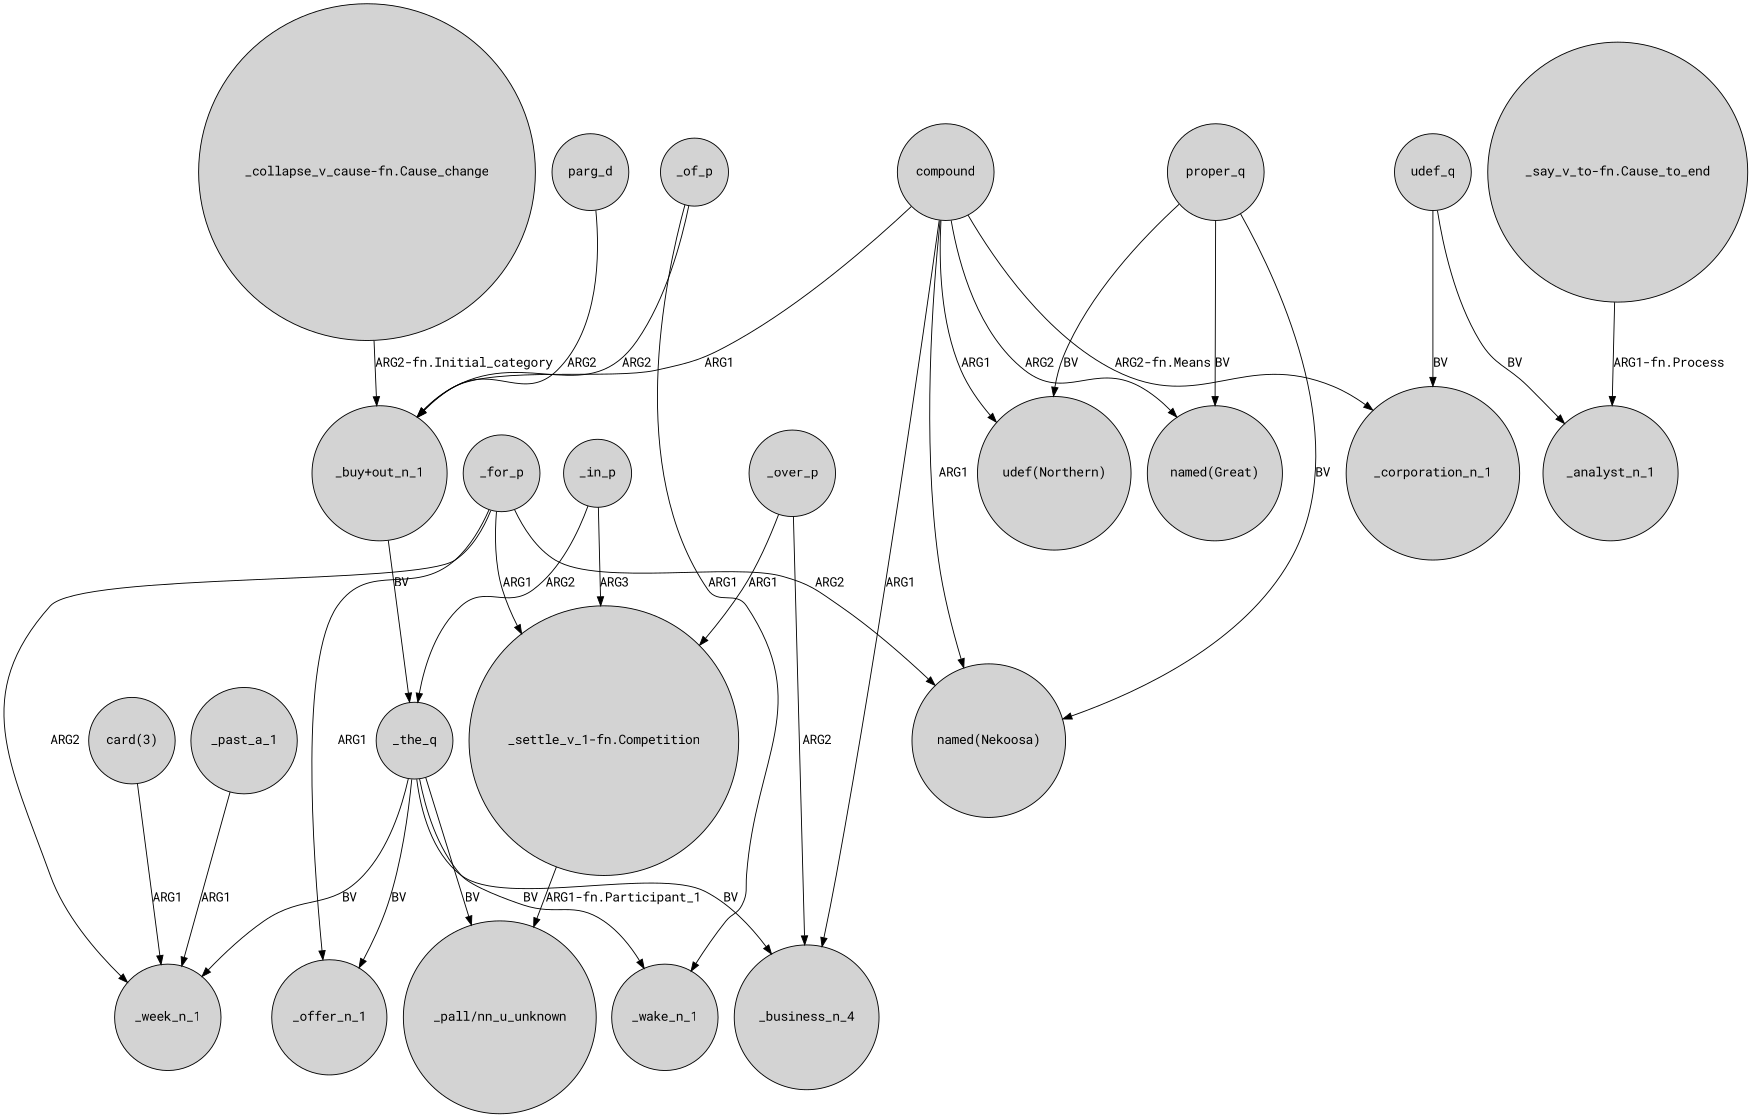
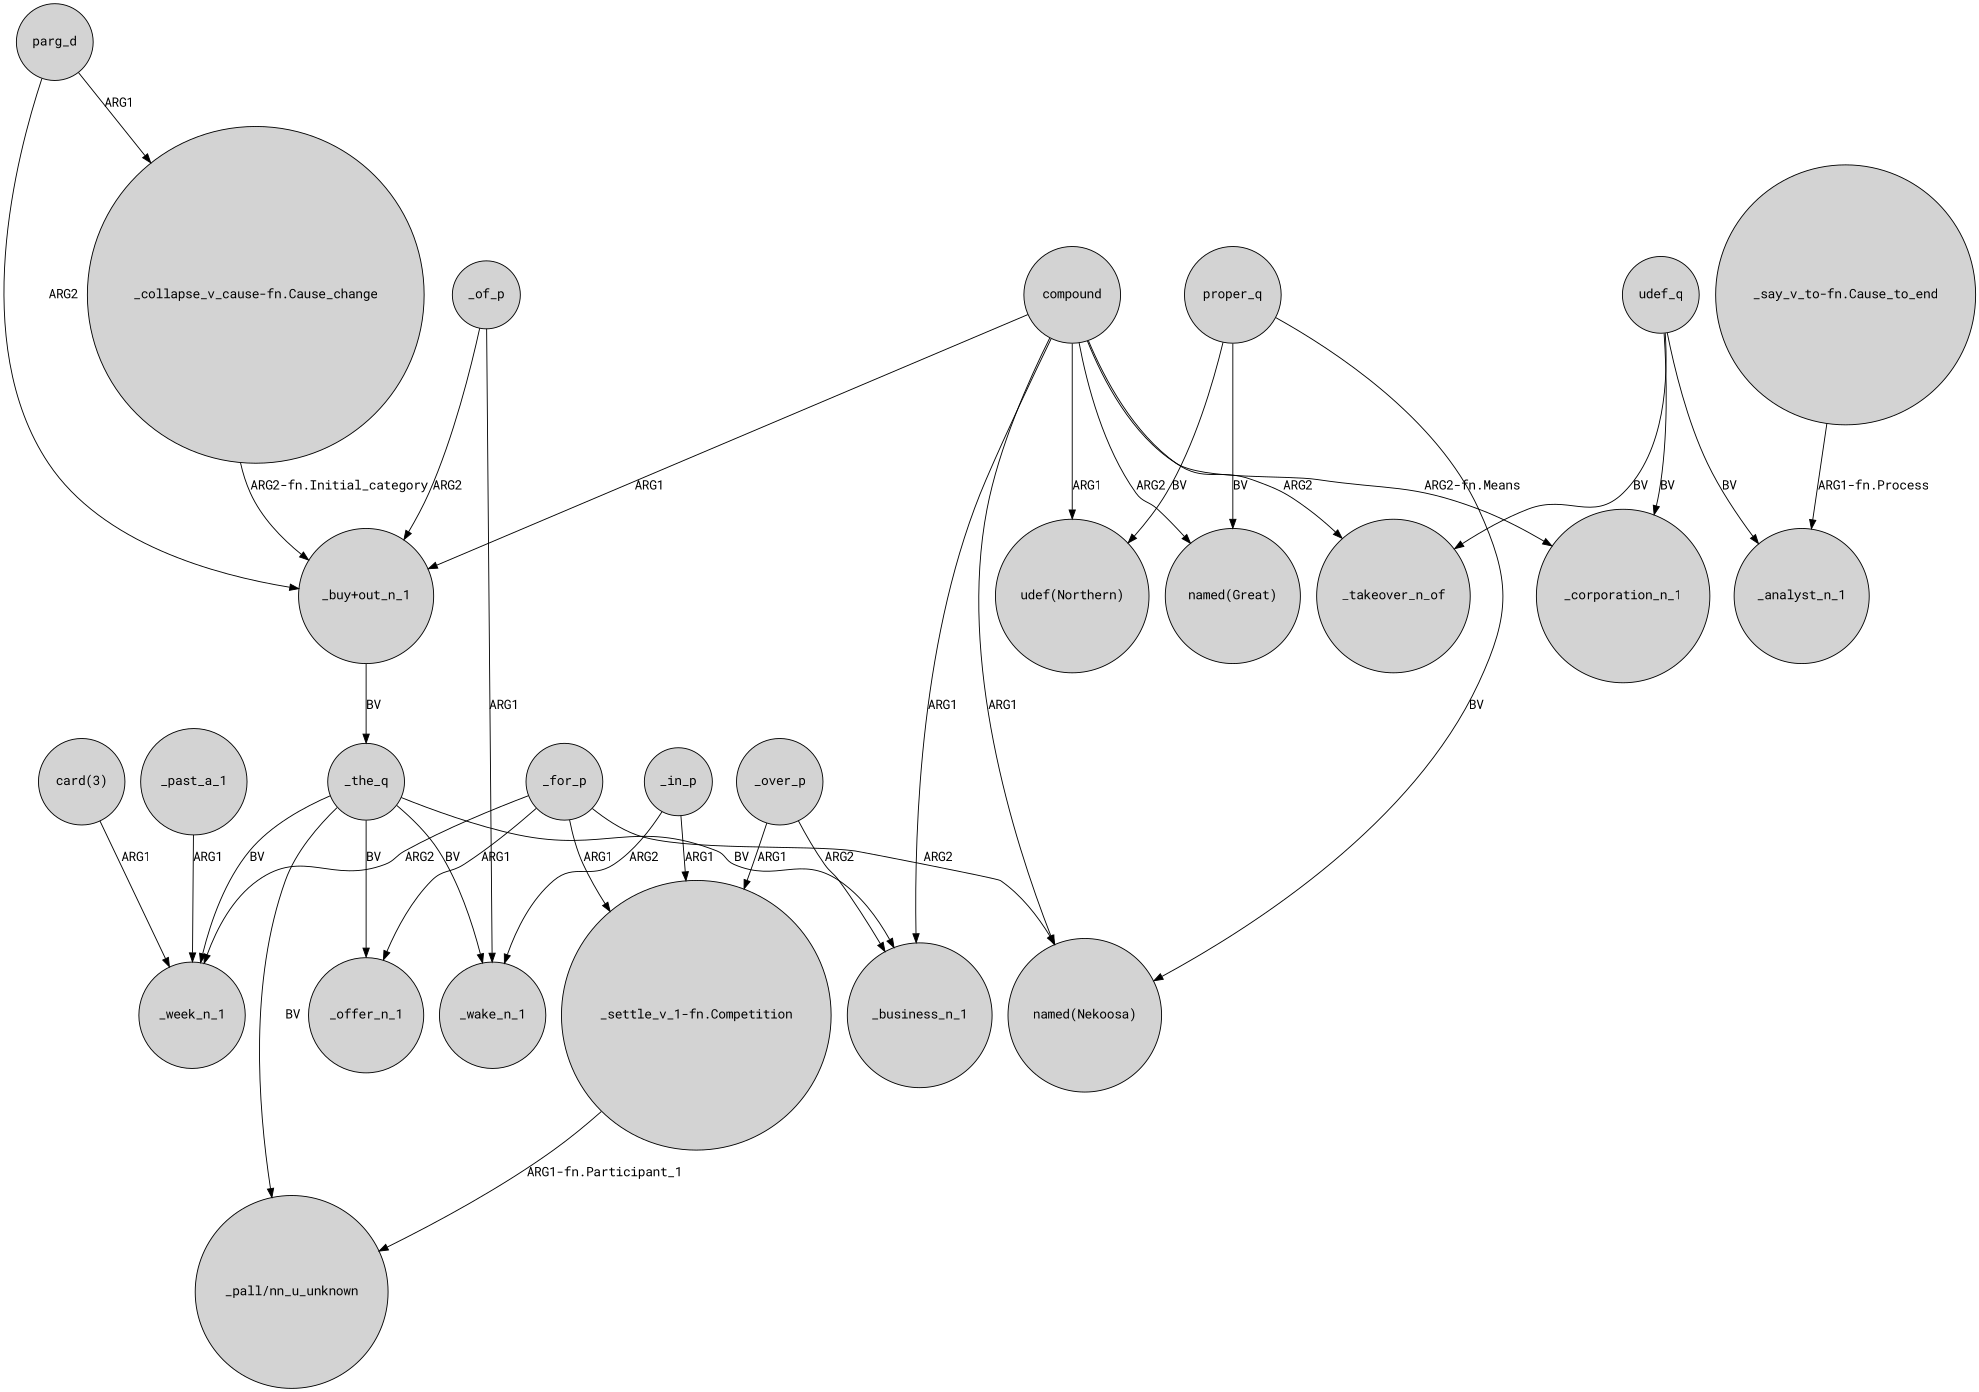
edge "parg_d" -> "_collapse_v_cause-fn.Cause_change": added, label "ARG1"
edge "_in_p" -> "_settle_v_1-fn.Competition": label "ARG3" -> "ARG1"
node "_takeover_n_of": added
edge "_in_p" -> "_the_q": now "_in_p" -> "_wake_n_1"
node "_business_n_4": label "_business_n_4" -> "_business_n_1"
